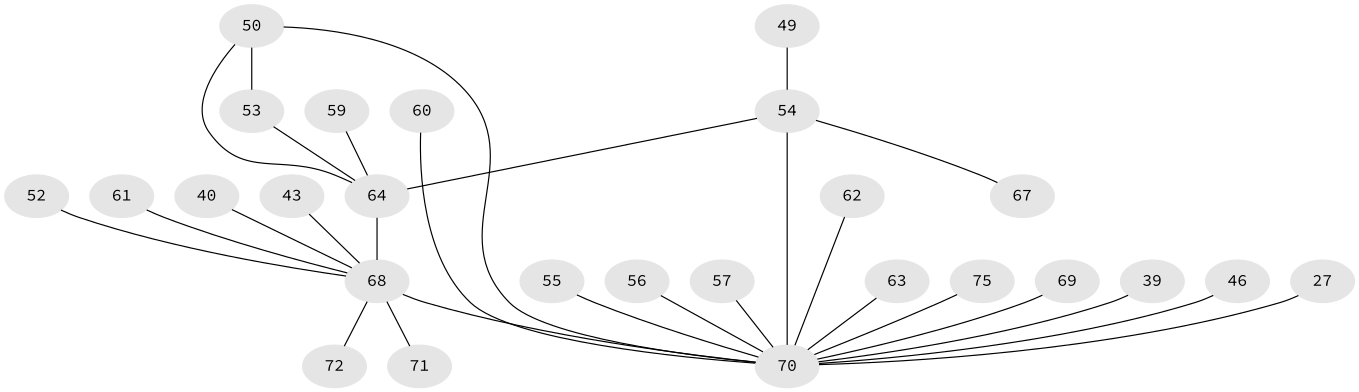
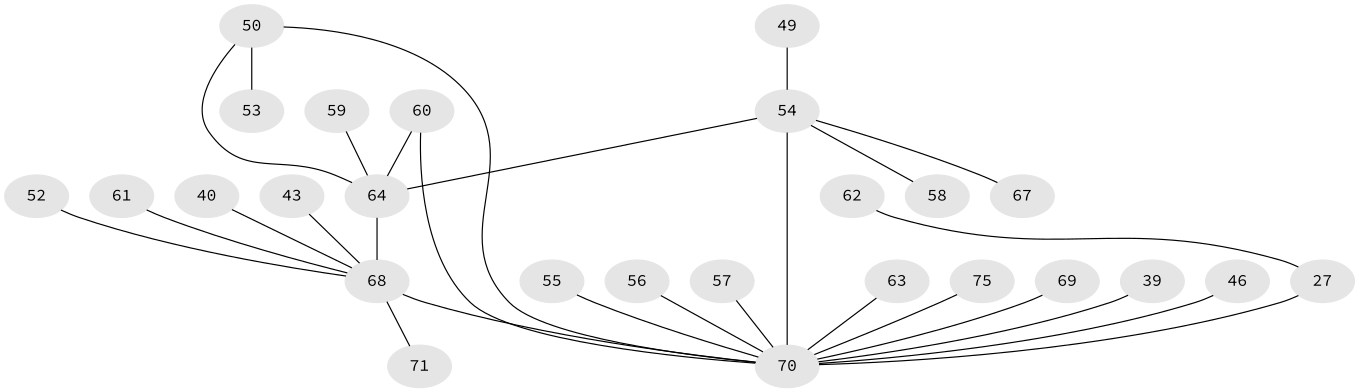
edge "53" -- "64": now "60" -- "64"
node "58": added
edge "62" -- "70": now "62" -- "27"
node "72": removed
